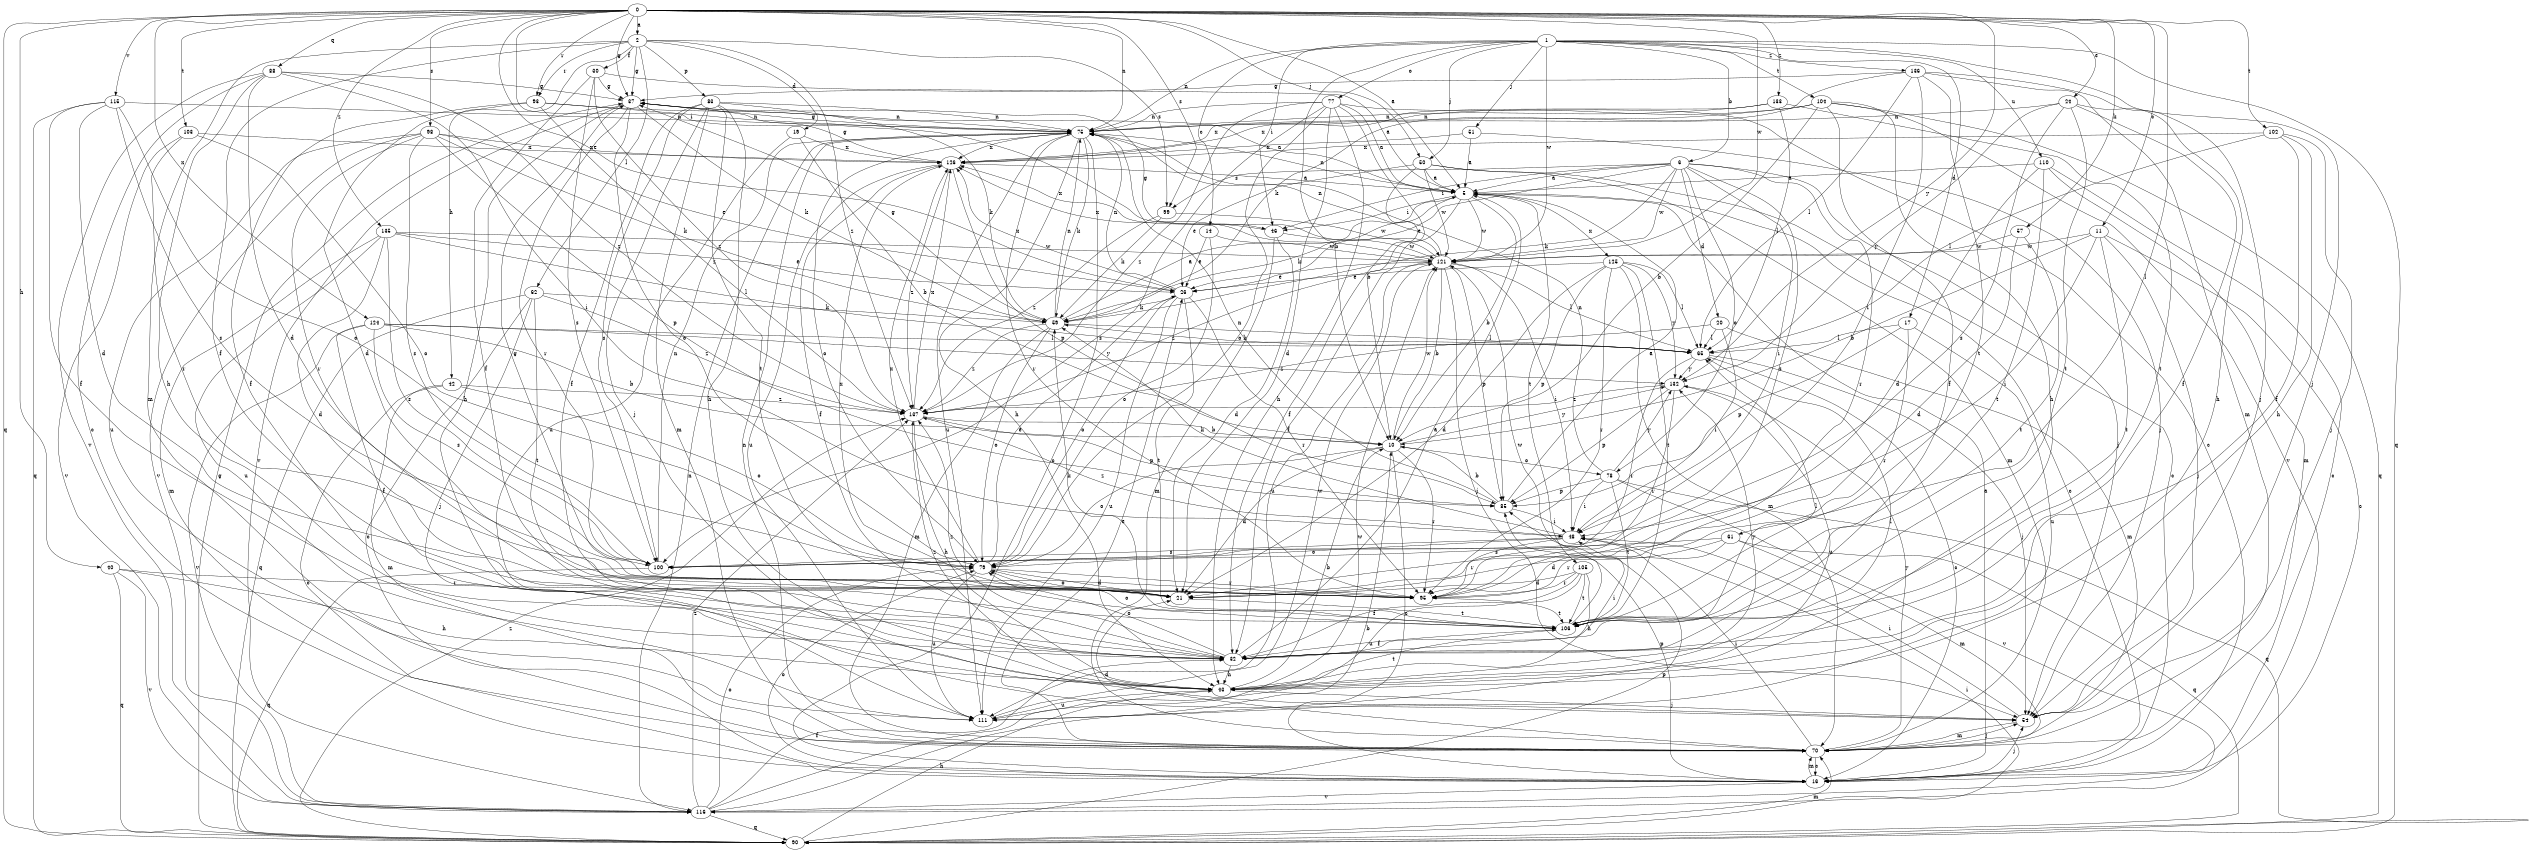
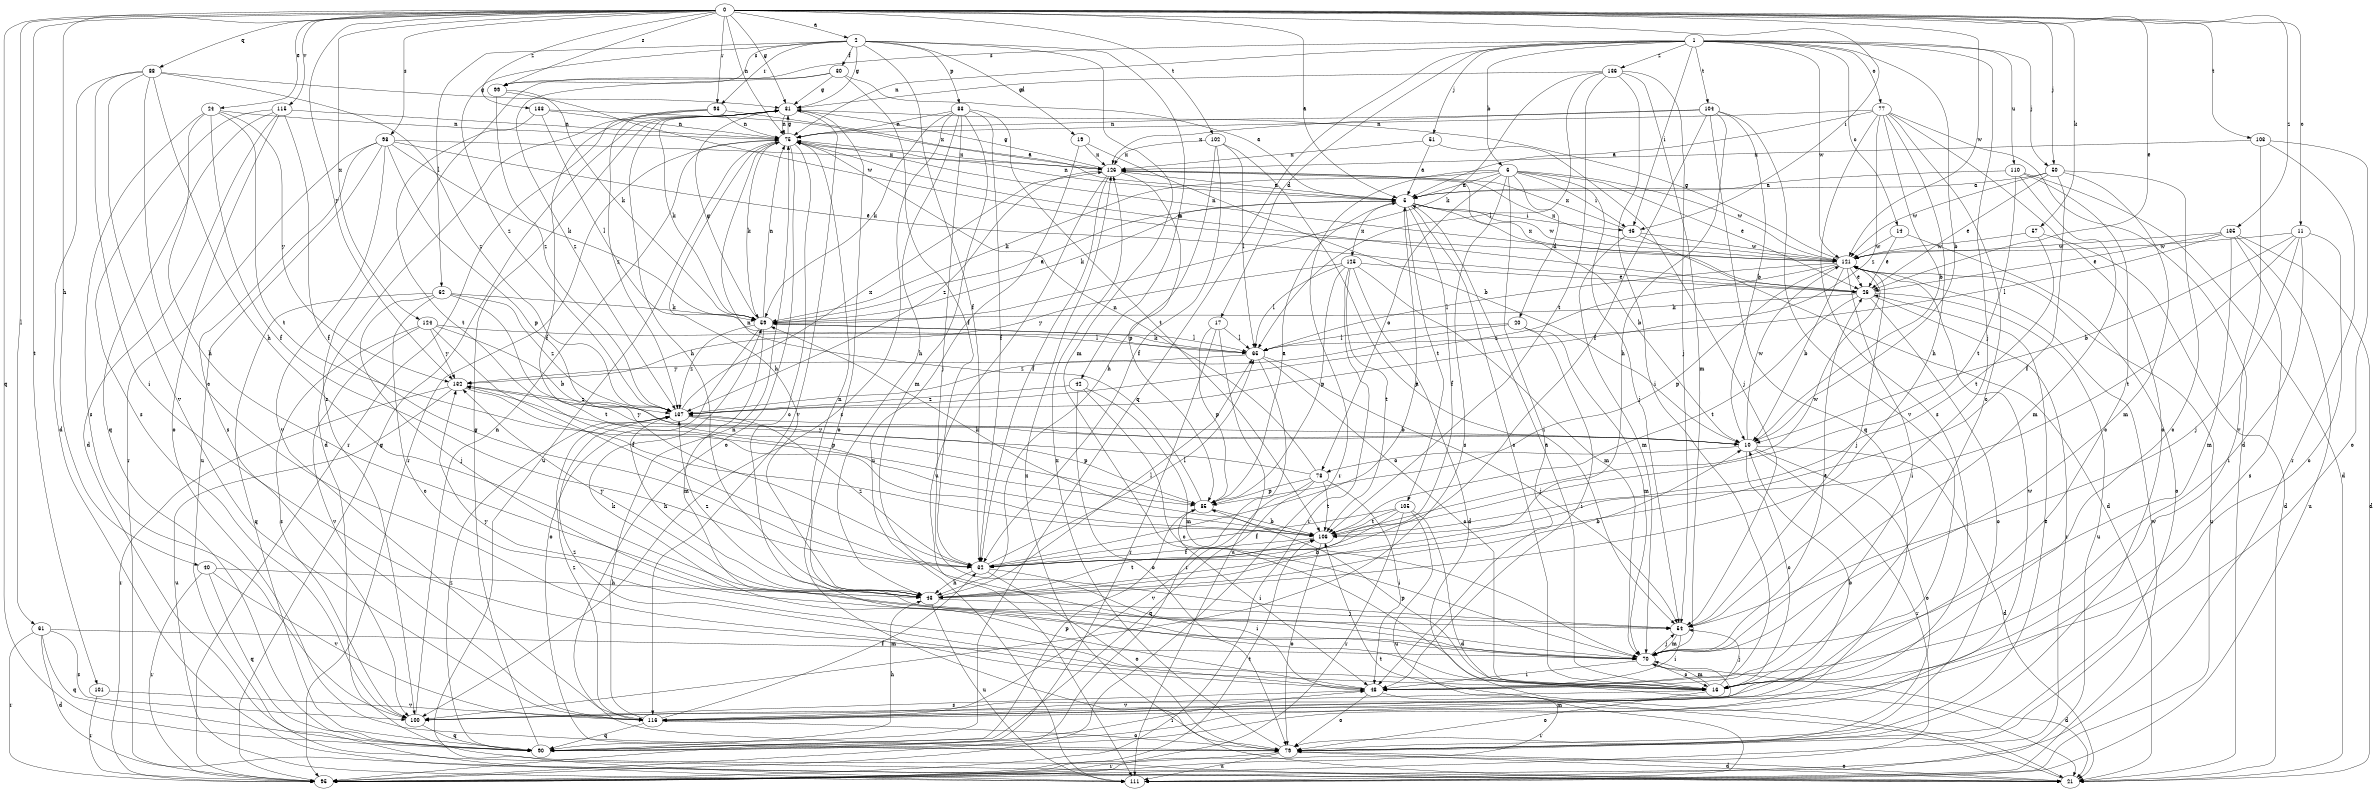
node "37": label "37" -> "31"
edge "6" -> "99": now "1" -> "99"
edge "85" -> "10": now "85" -> "106"
node "101": added
